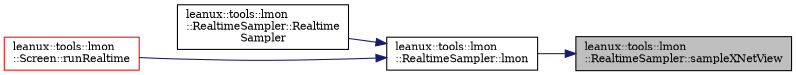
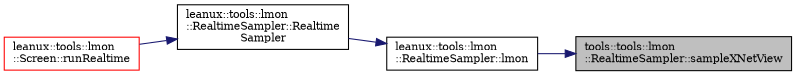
node "leanux::tools::lmon ::RealtimeSampler::sampleXNetView": label "leanux::tools::lmon ::RealtimeSampler::sampleXNetView" -> "tools::tools::lmon ::RealtimeSampler::sampleXNetView"
edge "leanux::tools::lmon ::Screen::runRealtime" -> "leanux::tools::lmon ::RealtimeSampler::lmon": now "leanux::tools::lmon ::Screen::runRealtime" -> "leanux::tools::lmon ::RealtimeSampler::Realtime Sampler"
